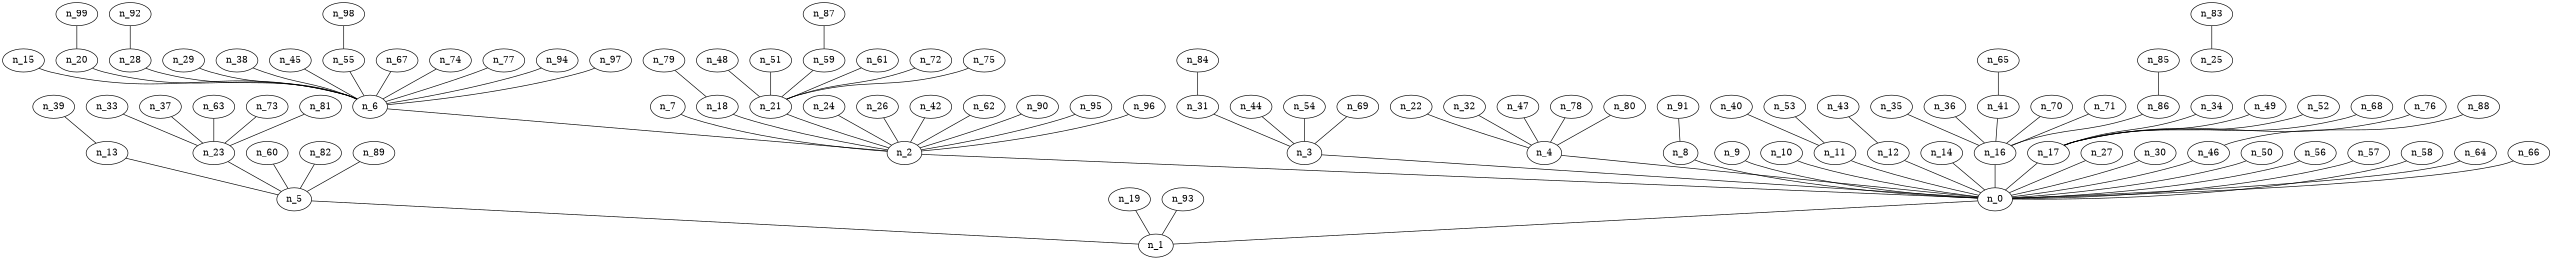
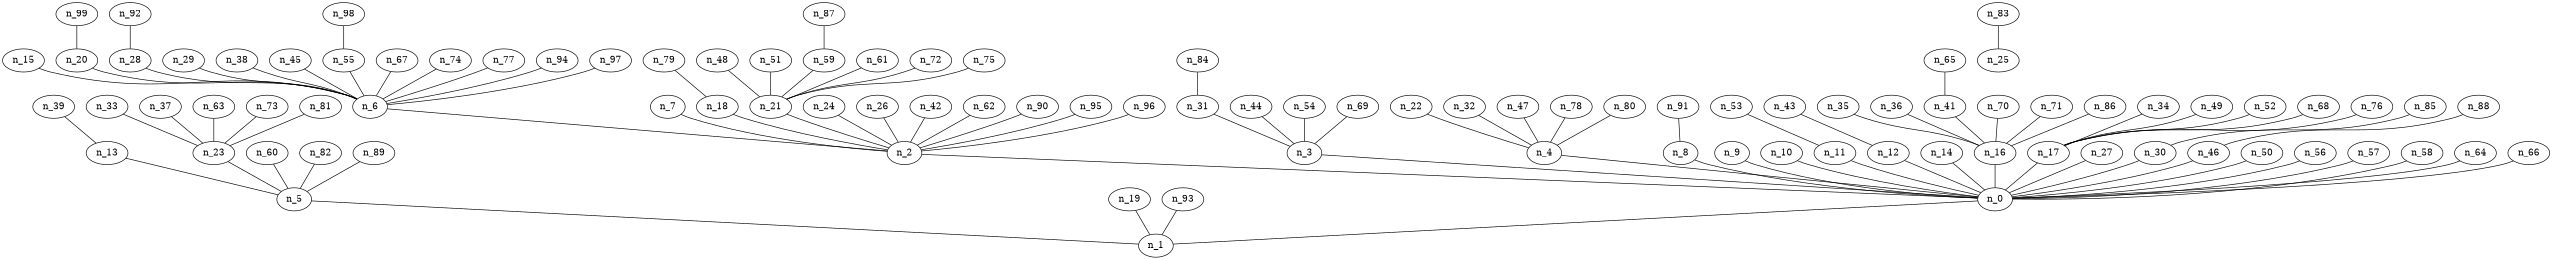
edge "n_85" -- "n_86": now "n_85" -- "n_30"
node "n_40": removed
